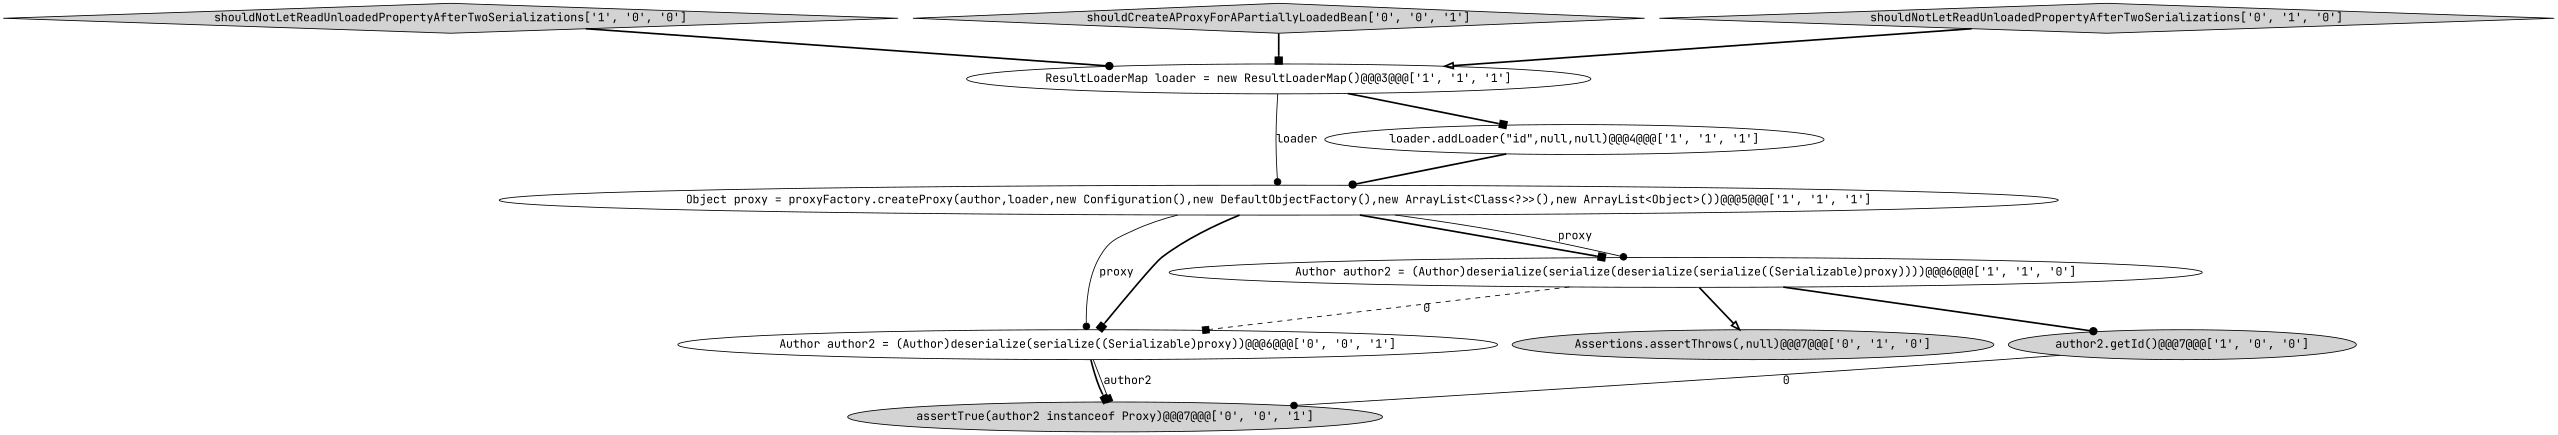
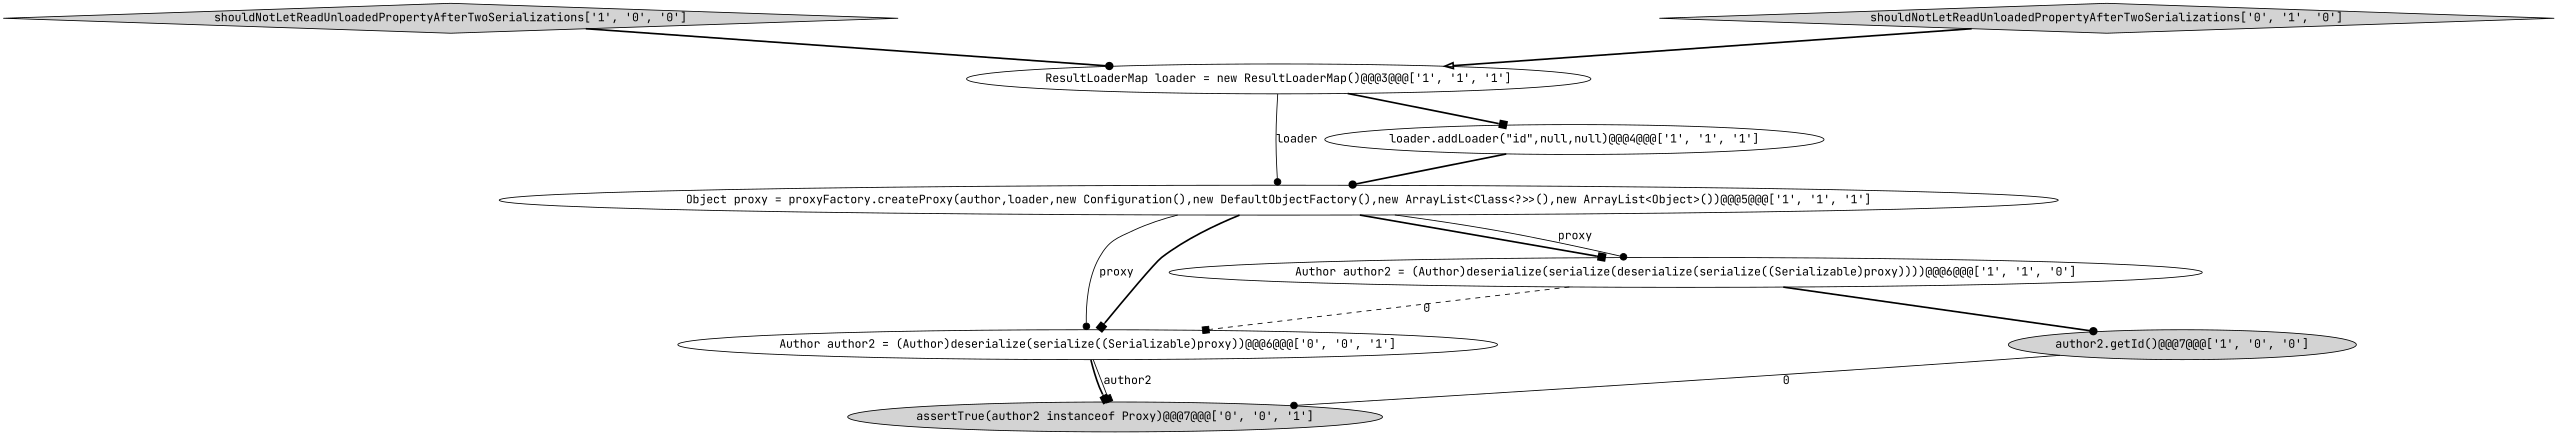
node "shouldCreateAProxyForAPartiallyLoadedBean['0', '0', '1']": removed
node "Assertions.assertThrows(,null)@@@7@@@['0', '1', '0']": removed
